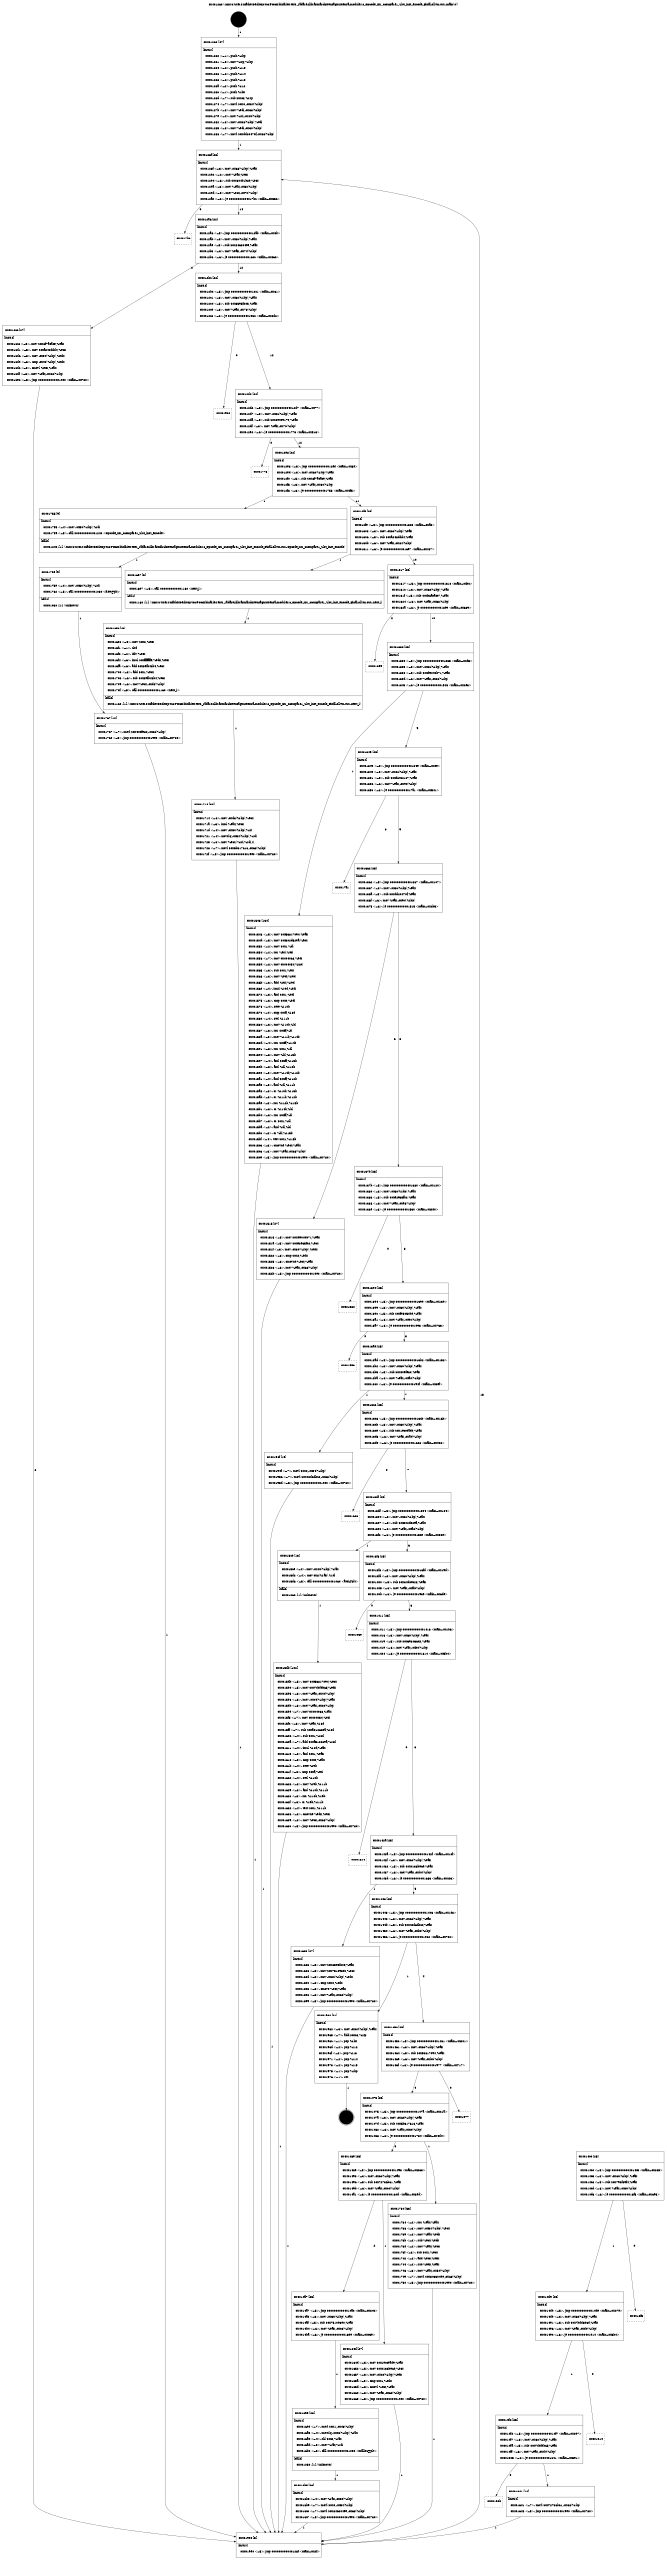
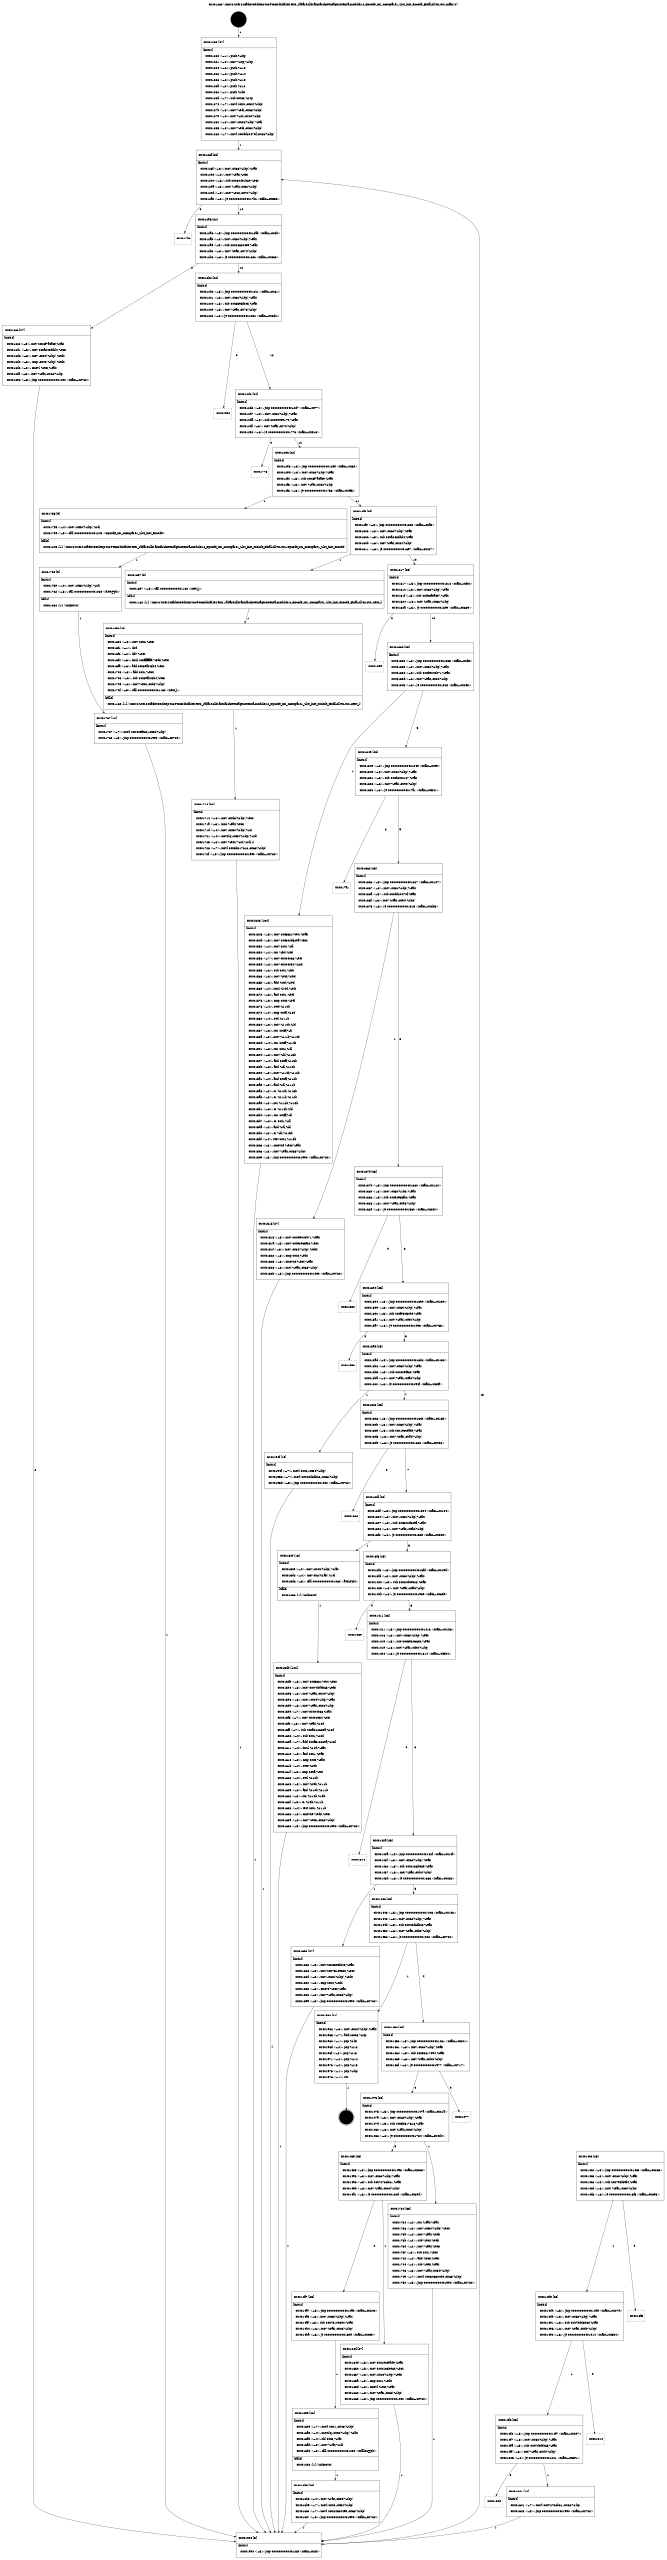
edge "0x401362 [25]" -> "0x401515 [27]": label " 6" -> " 1"
